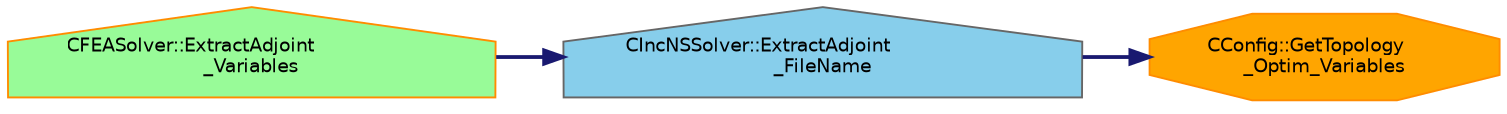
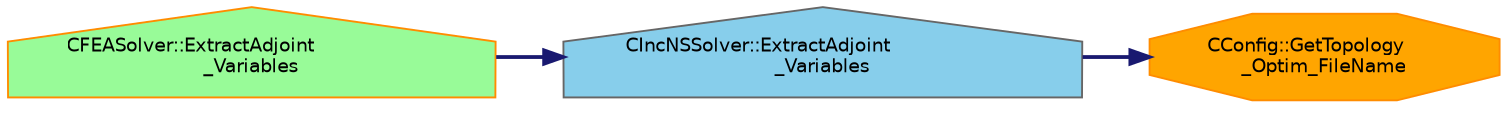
node "CIncNSSolver::ExtractAdjoint _FileName": label "CIncNSSolver::ExtractAdjoint _FileName" -> "CIncNSSolver::ExtractAdjoint _Variables"
node "CConfig::GetTopology _Optim_Variables": label "CConfig::GetTopology _Optim_Variables" -> "CConfig::GetTopology _Optim_FileName"
